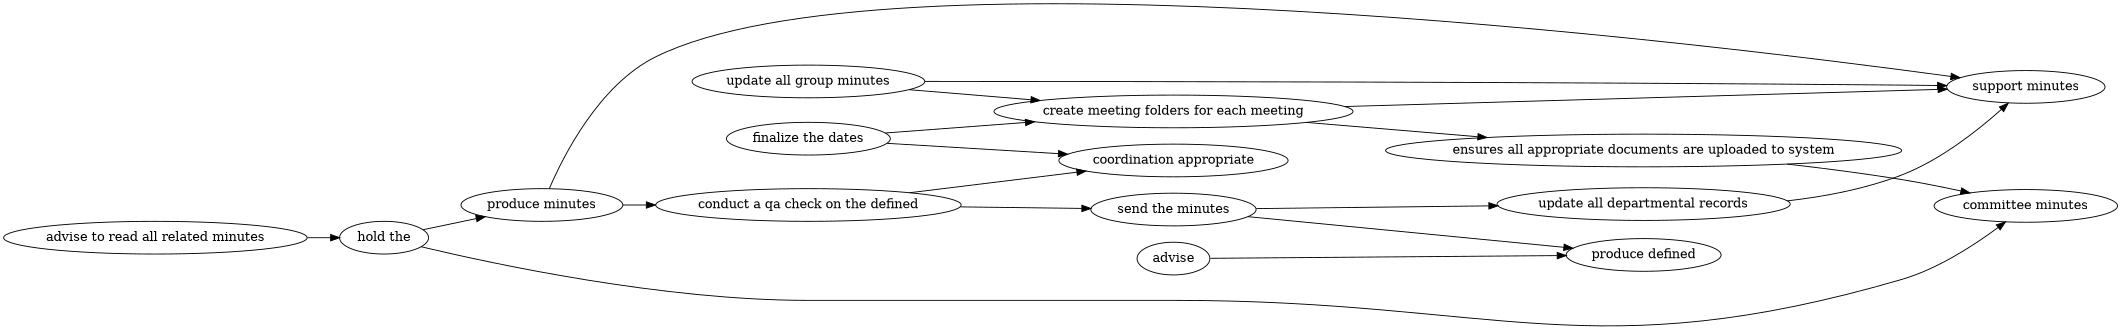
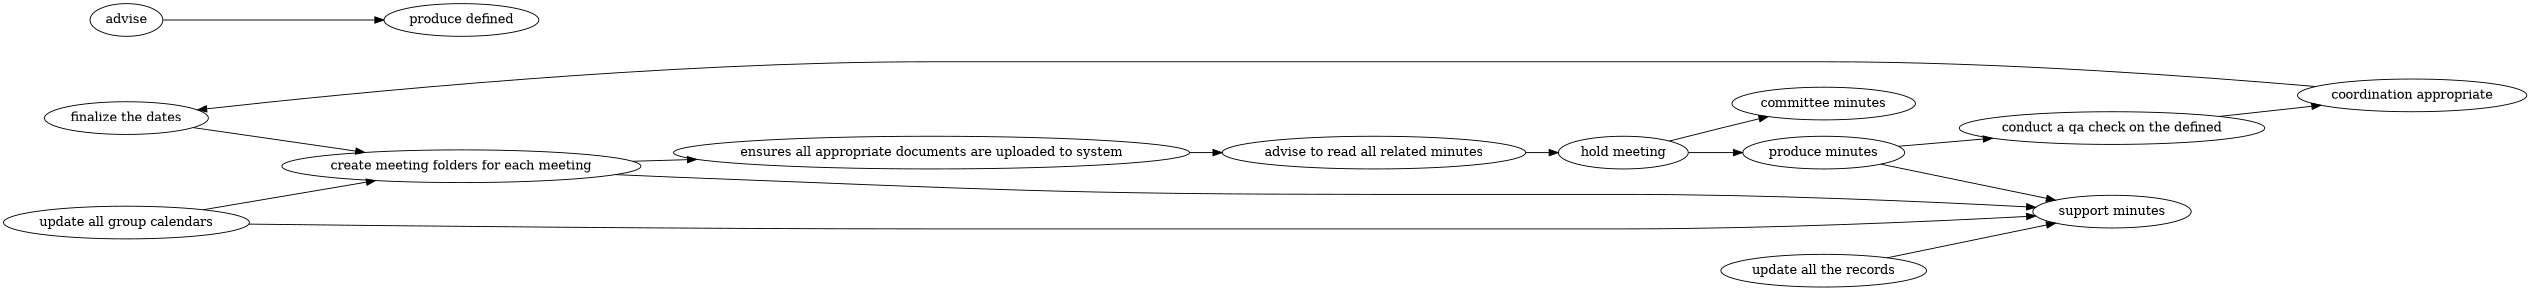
node "update all group minutes": label "update all group minutes" -> "update all group calendars"
edge "finalize the dates" -> "coordination appropriate": reversed
edge "ensures all appropriate documents are uploaded to system" -> "committee minutes": now "ensures all appropriate documents are uploaded to system" -> "advise to read all related minutes"
node "update all departmental records": label "update all departmental records" -> "update all the records"
node "send the minutes": removed
node "hold the": label "hold the" -> "hold meeting"
